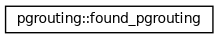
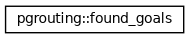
node "pgrouting::found_pgrouting": label "pgrouting::found_pgrouting" -> "pgrouting::found_goals"
